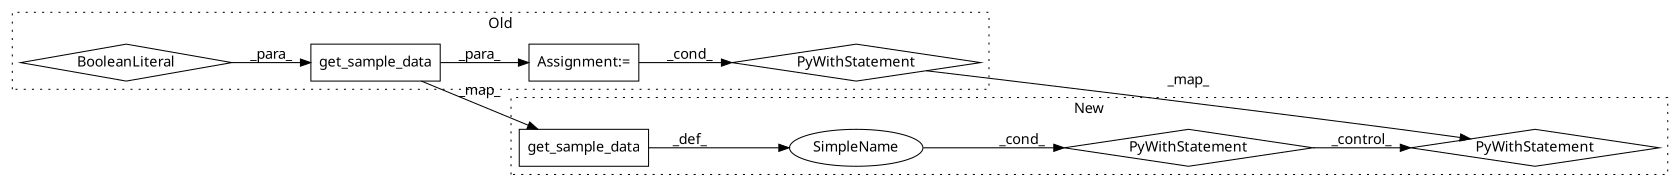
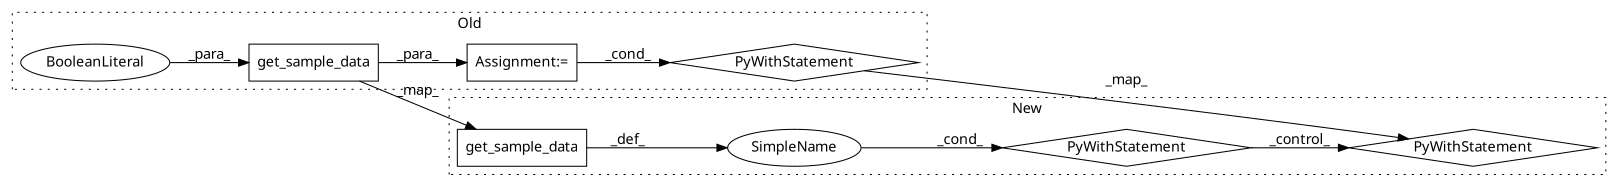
node "BooleanLiteral": shape diamond -> ellipse
